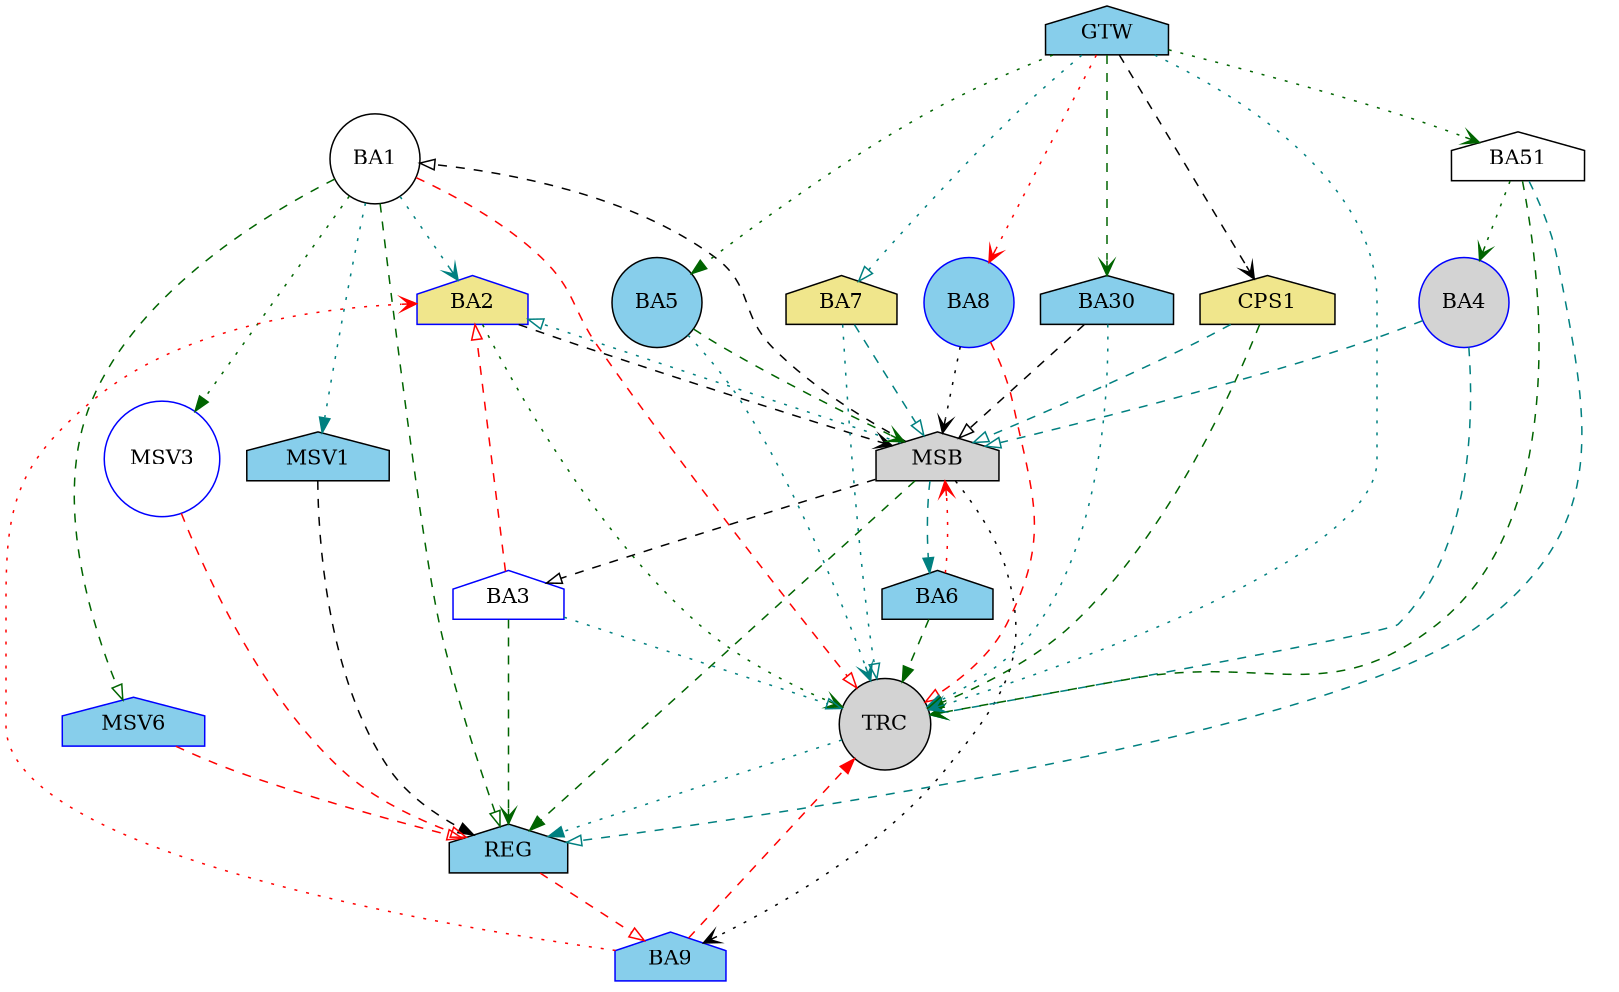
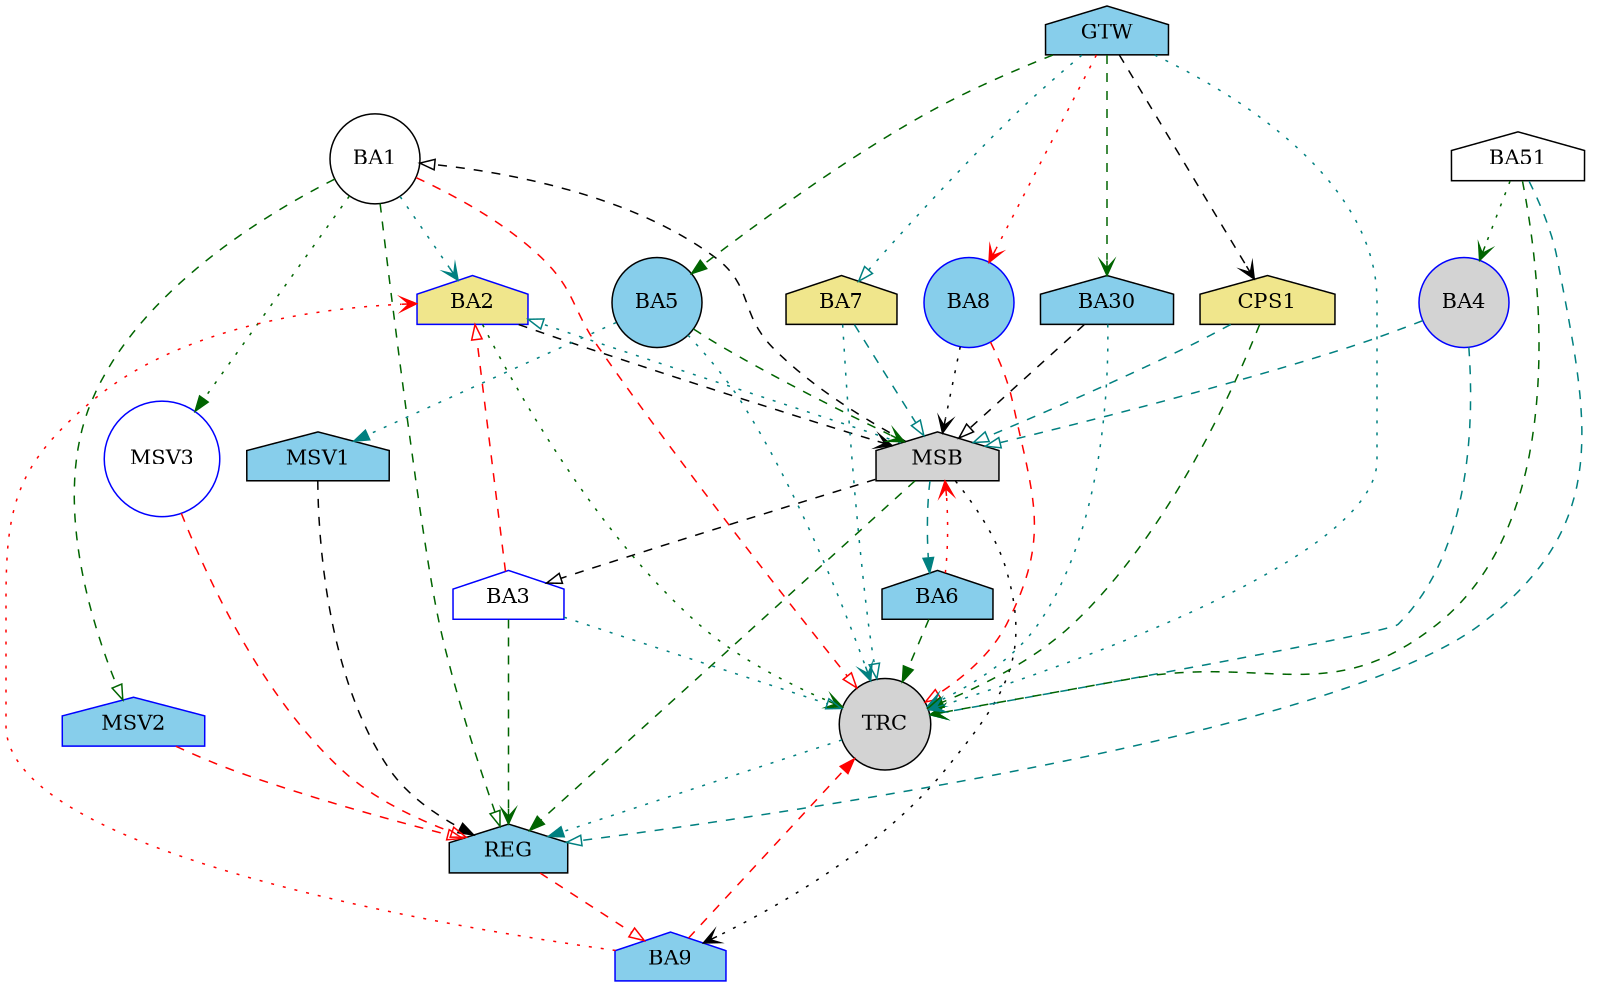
edge "GTW" -> "BA51": removed
edge "GTW" -> "BA5": style dotted -> dashed
edge "BA1" -> "MSV1": now "BA5" -> "MSV1"
edge "BA30" -> "TRC": arrowhead normal -> vee
node "MSV6": label "MSV6" -> "MSV2"
